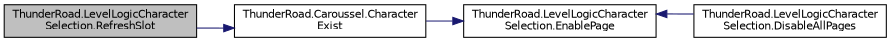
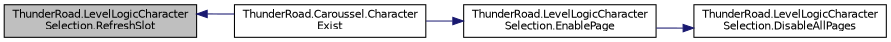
edge "ThunderRoad.LevelLogicCharacter Selection.DisableAllPages" -> "ThunderRoad.LevelLogicCharacter Selection.EnablePage": reversed
edge "ThunderRoad.LevelLogicCharacter Selection.RefreshSlot" -> "ThunderRoad.Caroussel.Character Exist": reversed
